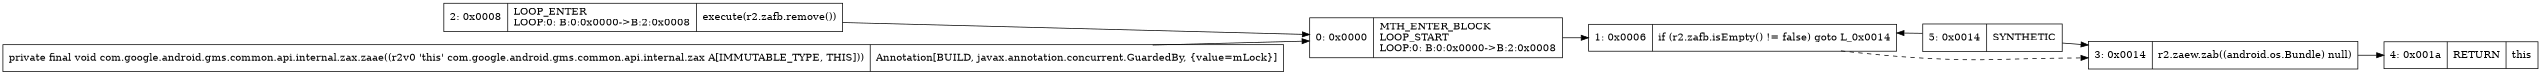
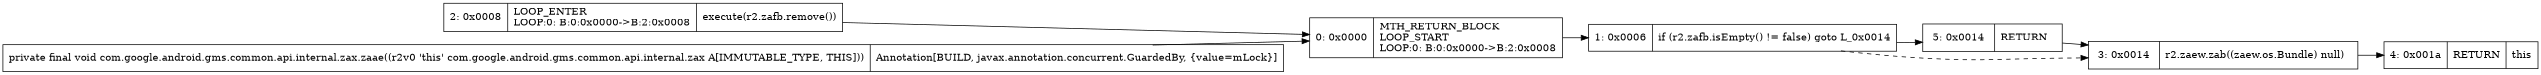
node "0: 0x0000": text "MTH_ENTER_BLOCK" -> "MTH_RETURN_BLOCK"
edge "5: 0x0014" -> "1: 0x0006": reversed
node "5: 0x0014": text "SYNTHETIC" -> "RETURN"
node "3: 0x0014": text "r2.zaew.zab((android.os.Bundle) null)" -> "r2.zaew.zab((zaew.os.Bundle) null)"
